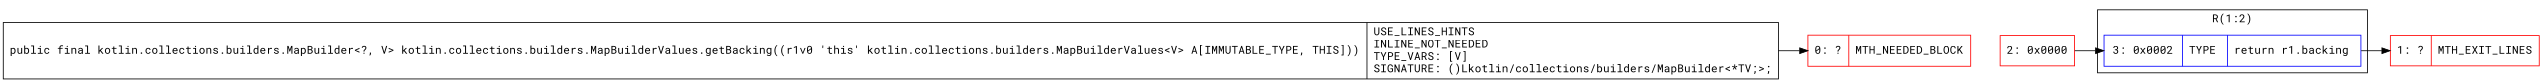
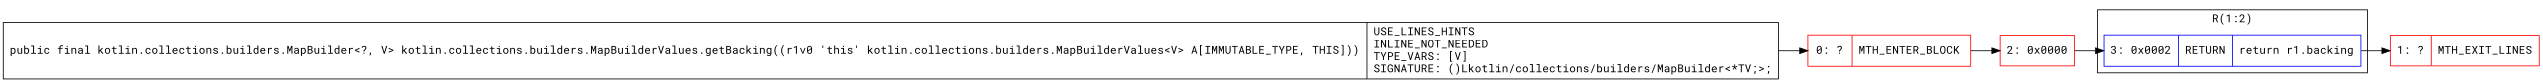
node "0: ?": text "MTH_NEEDED_BLOCK" -> "MTH_ENTER_BLOCK"
node "3: 0x0002": text "TYPE" -> "RETURN"
edge "0: ?" -> "2: 0x0000": added
